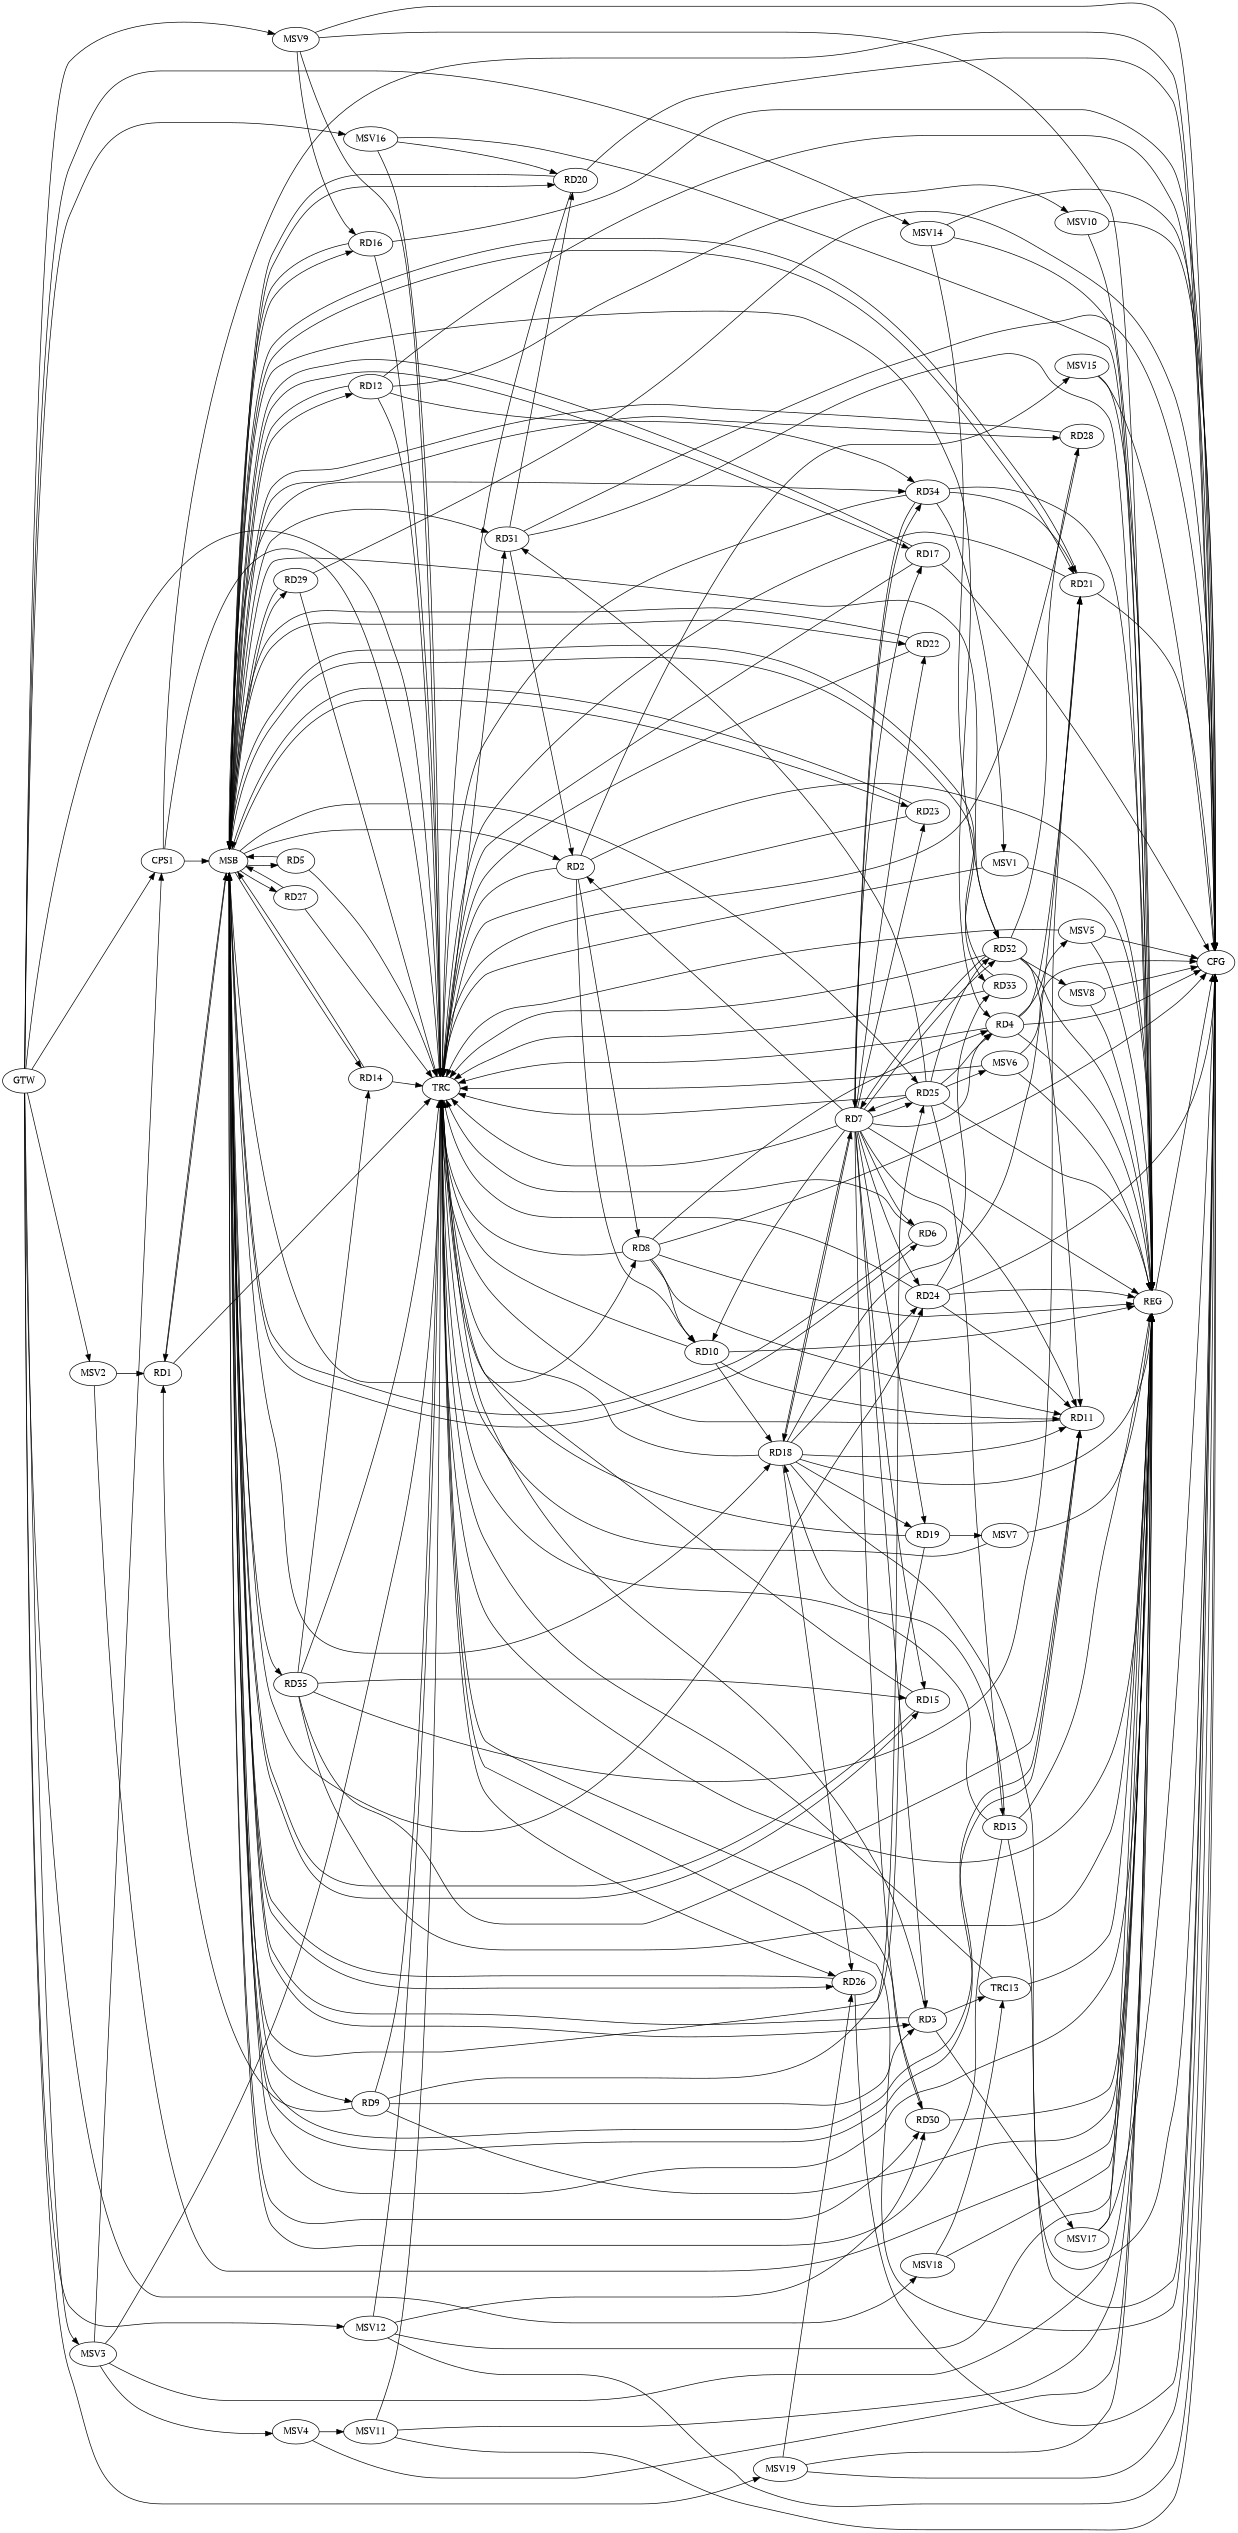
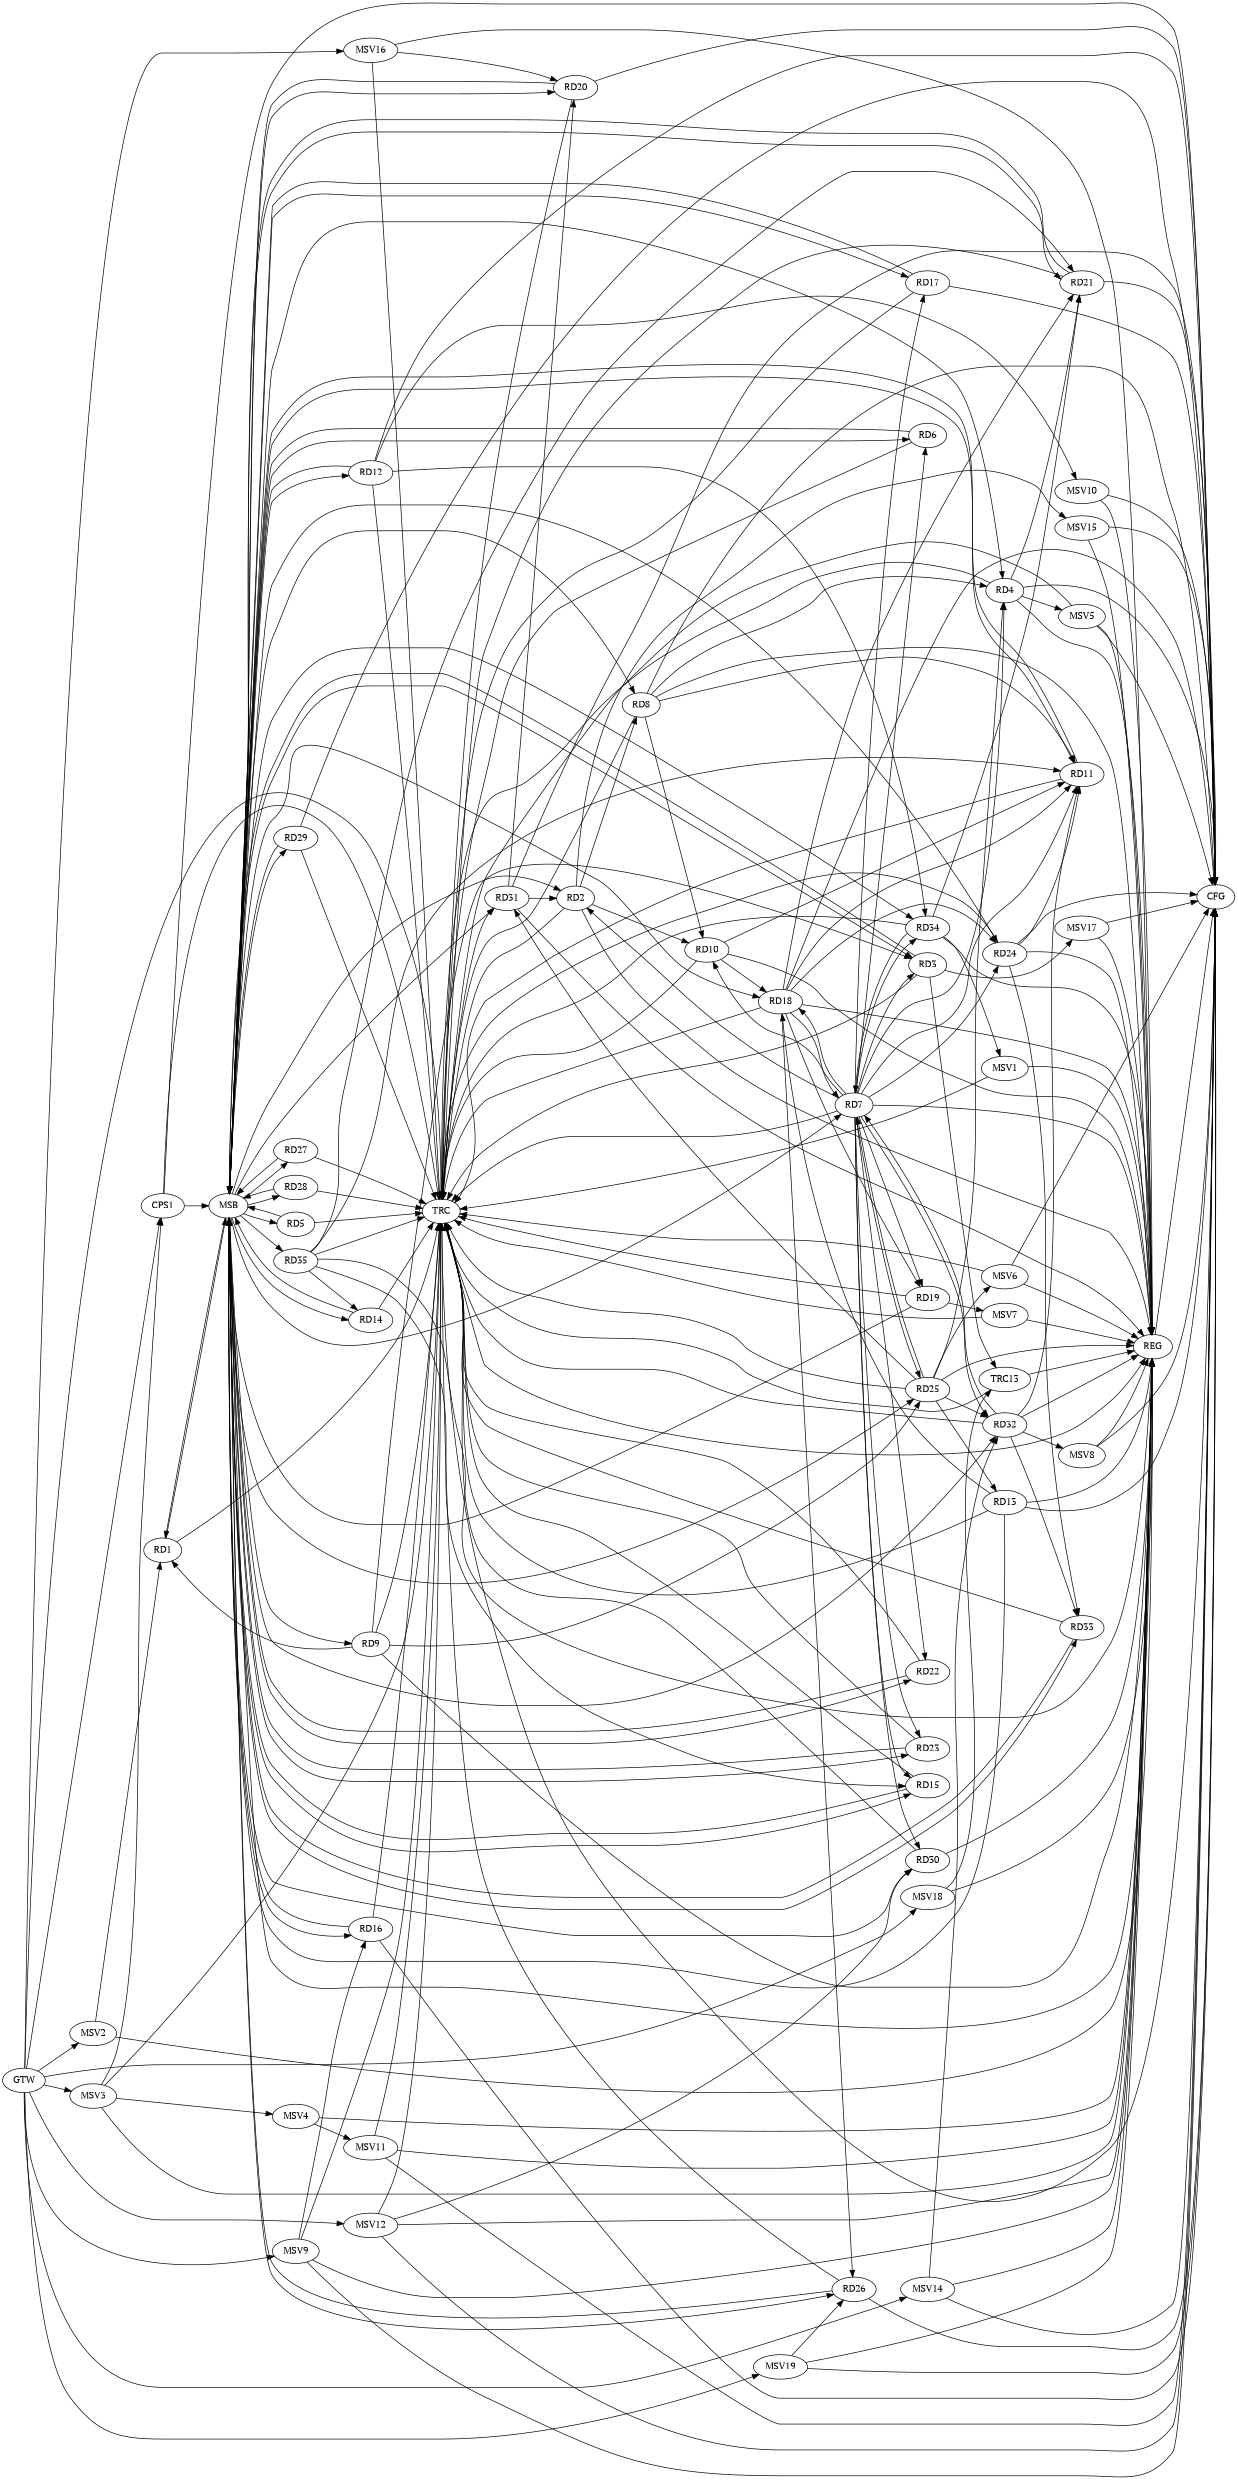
edge "RD32" -> "RD28": now "RD32" -> "RD33"
edge "MSB" -> "RD7": added
edge "TRC" -> "RD26": reversed
